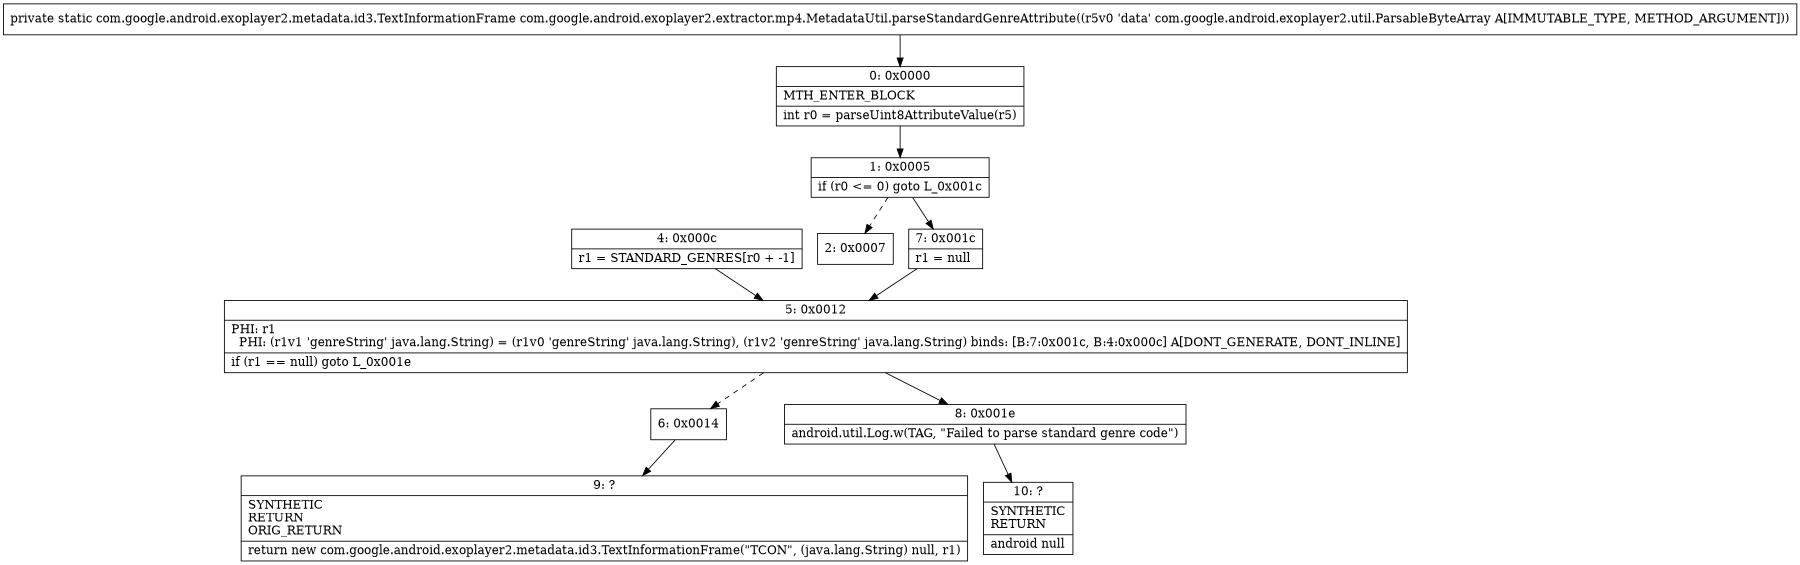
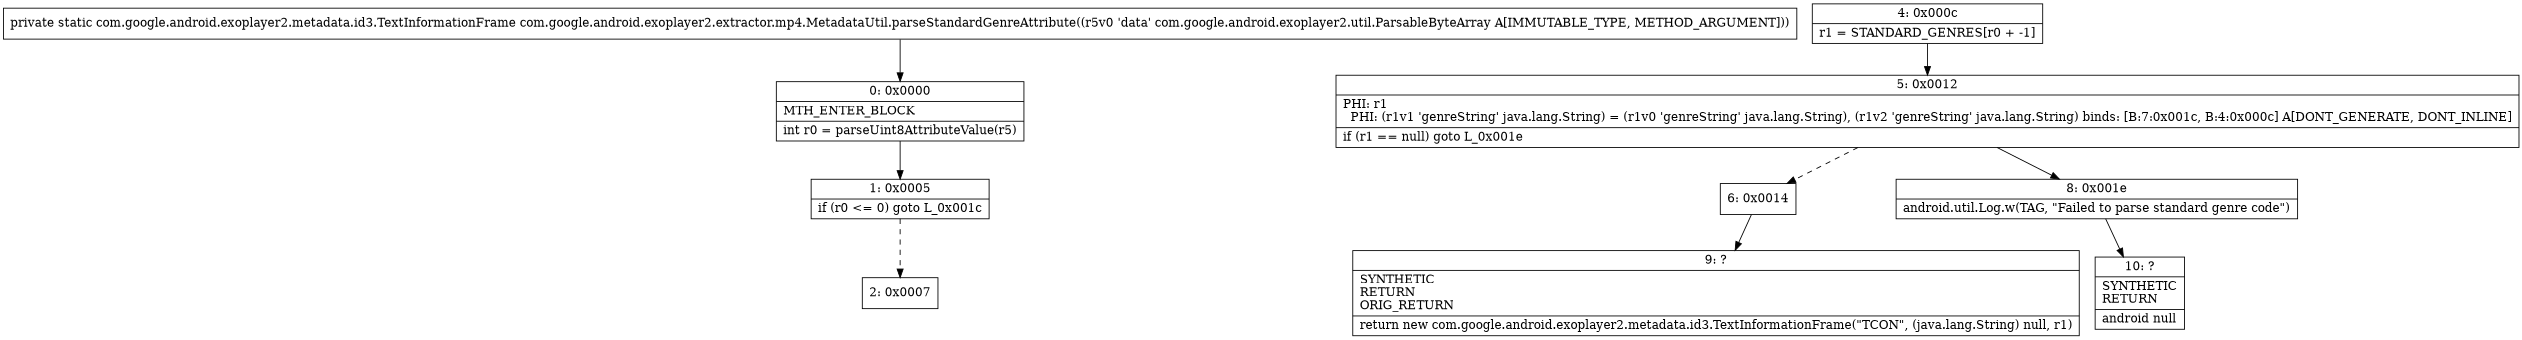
node "7: 0x001c": removed
